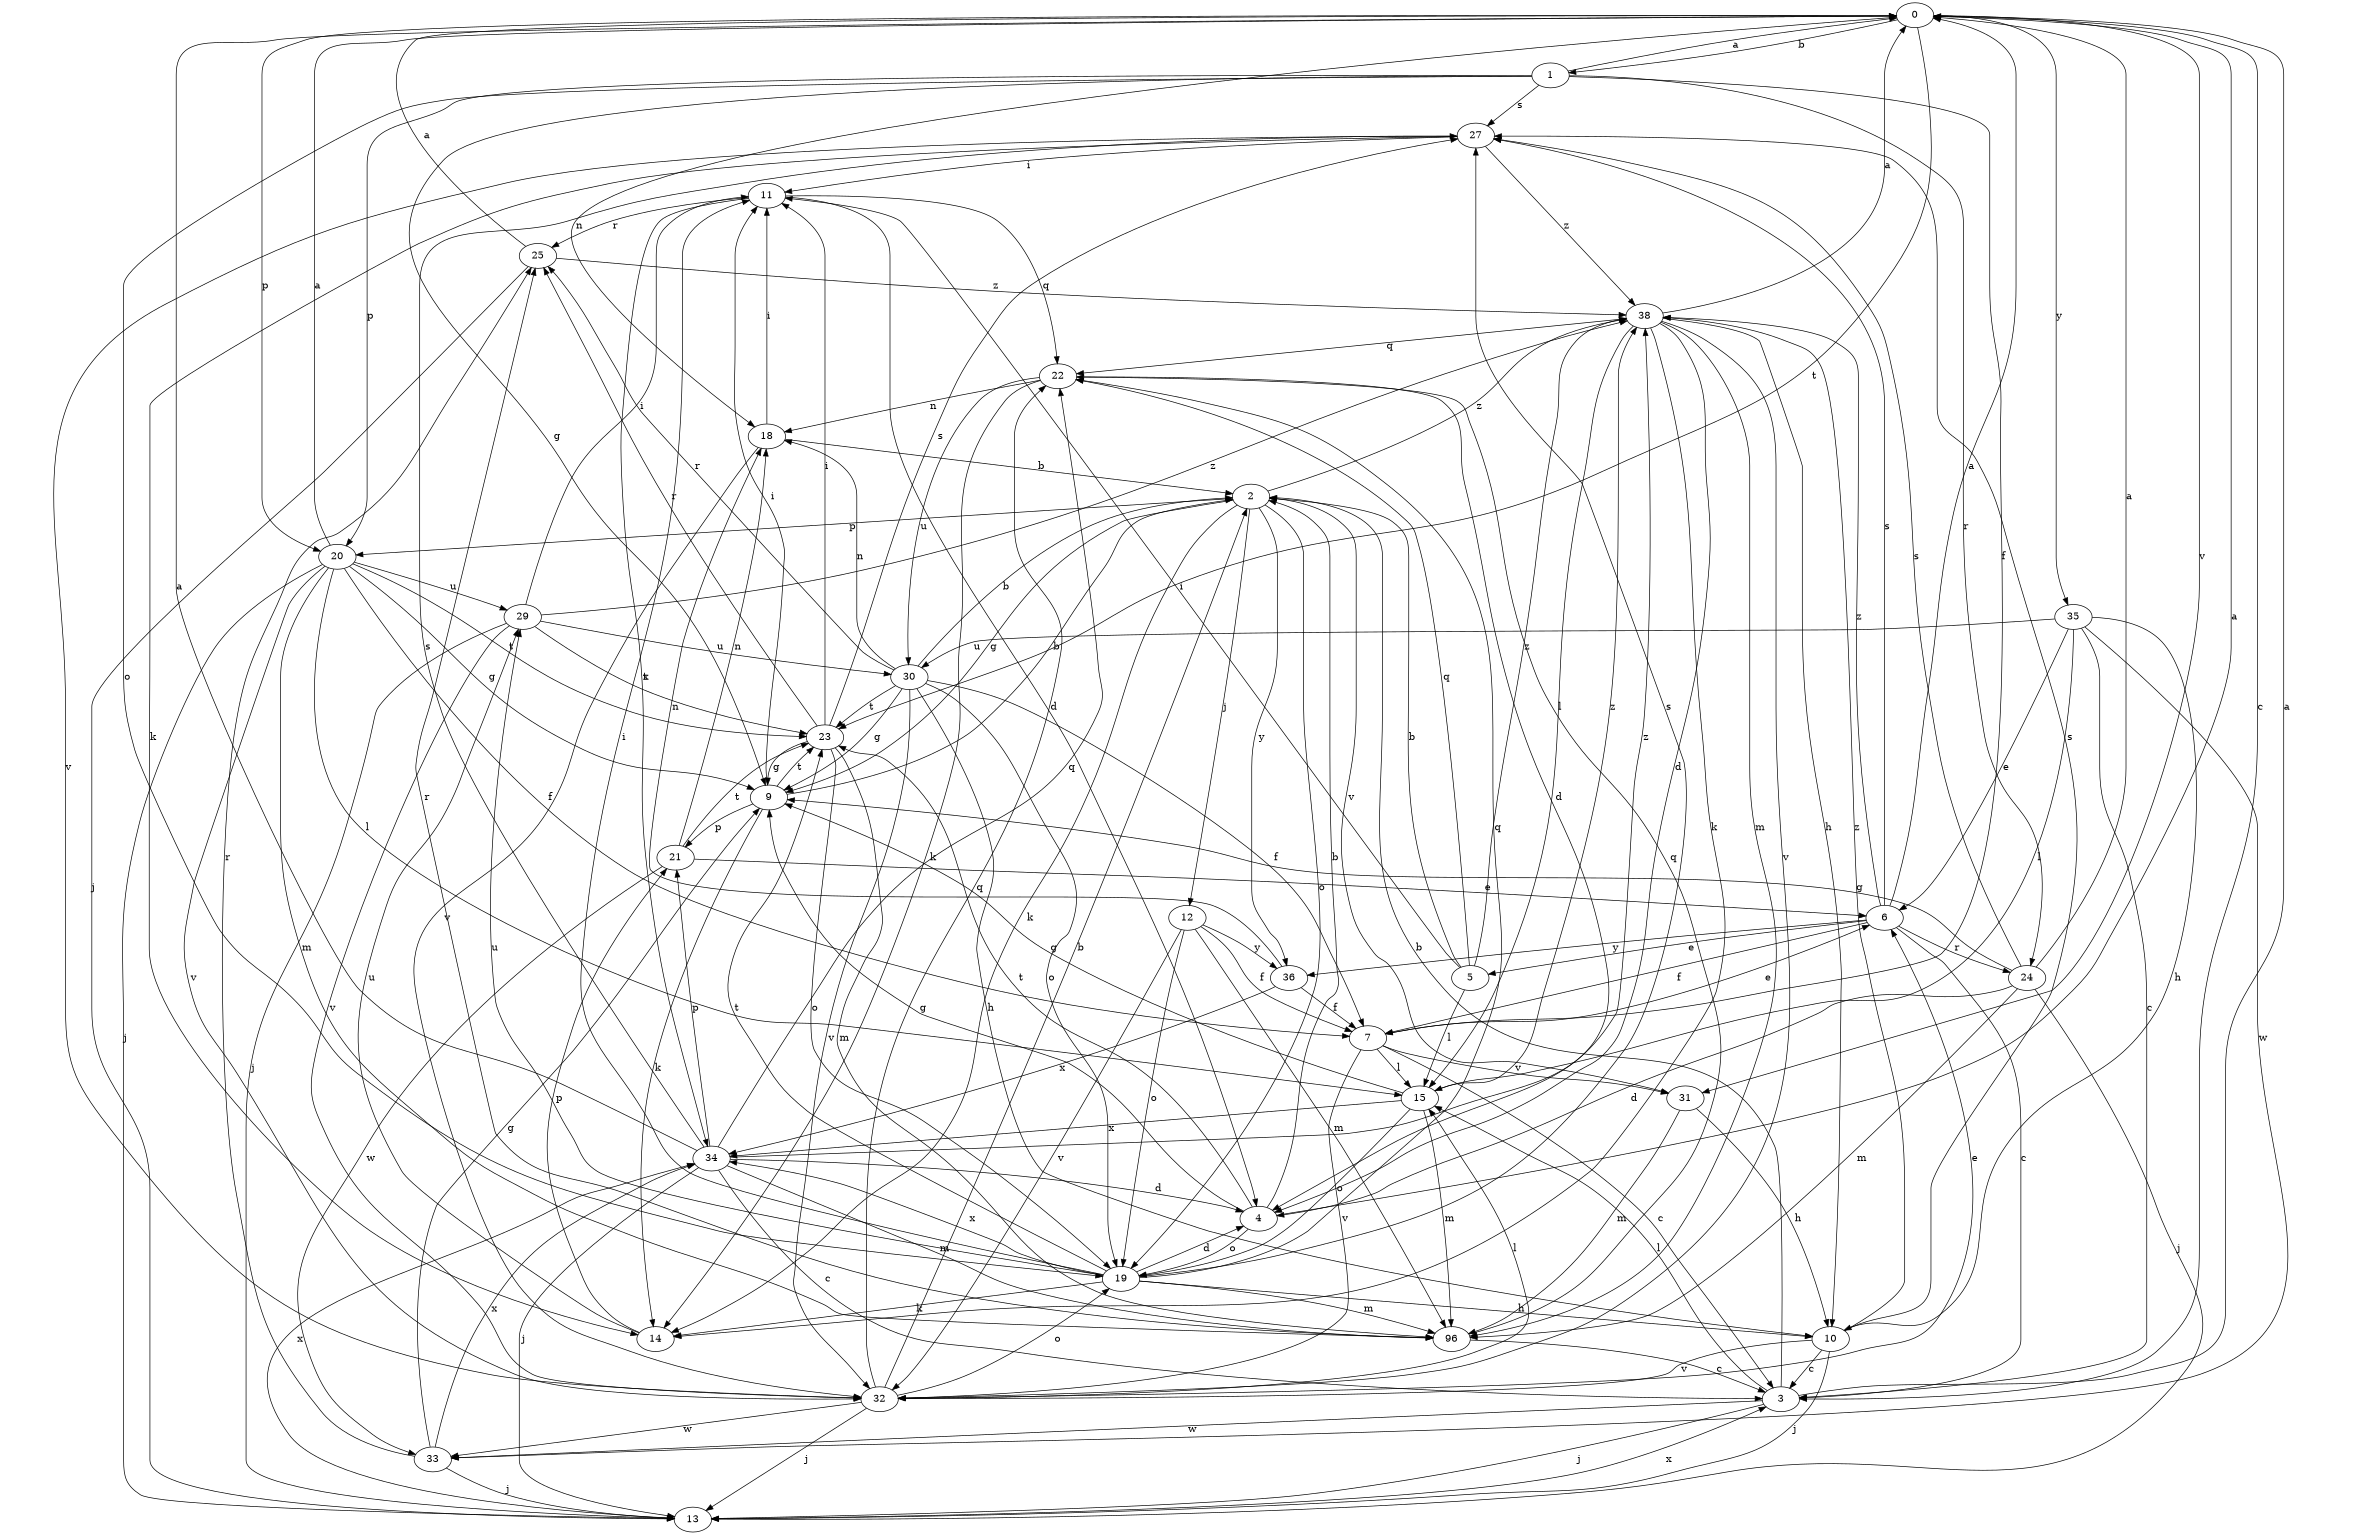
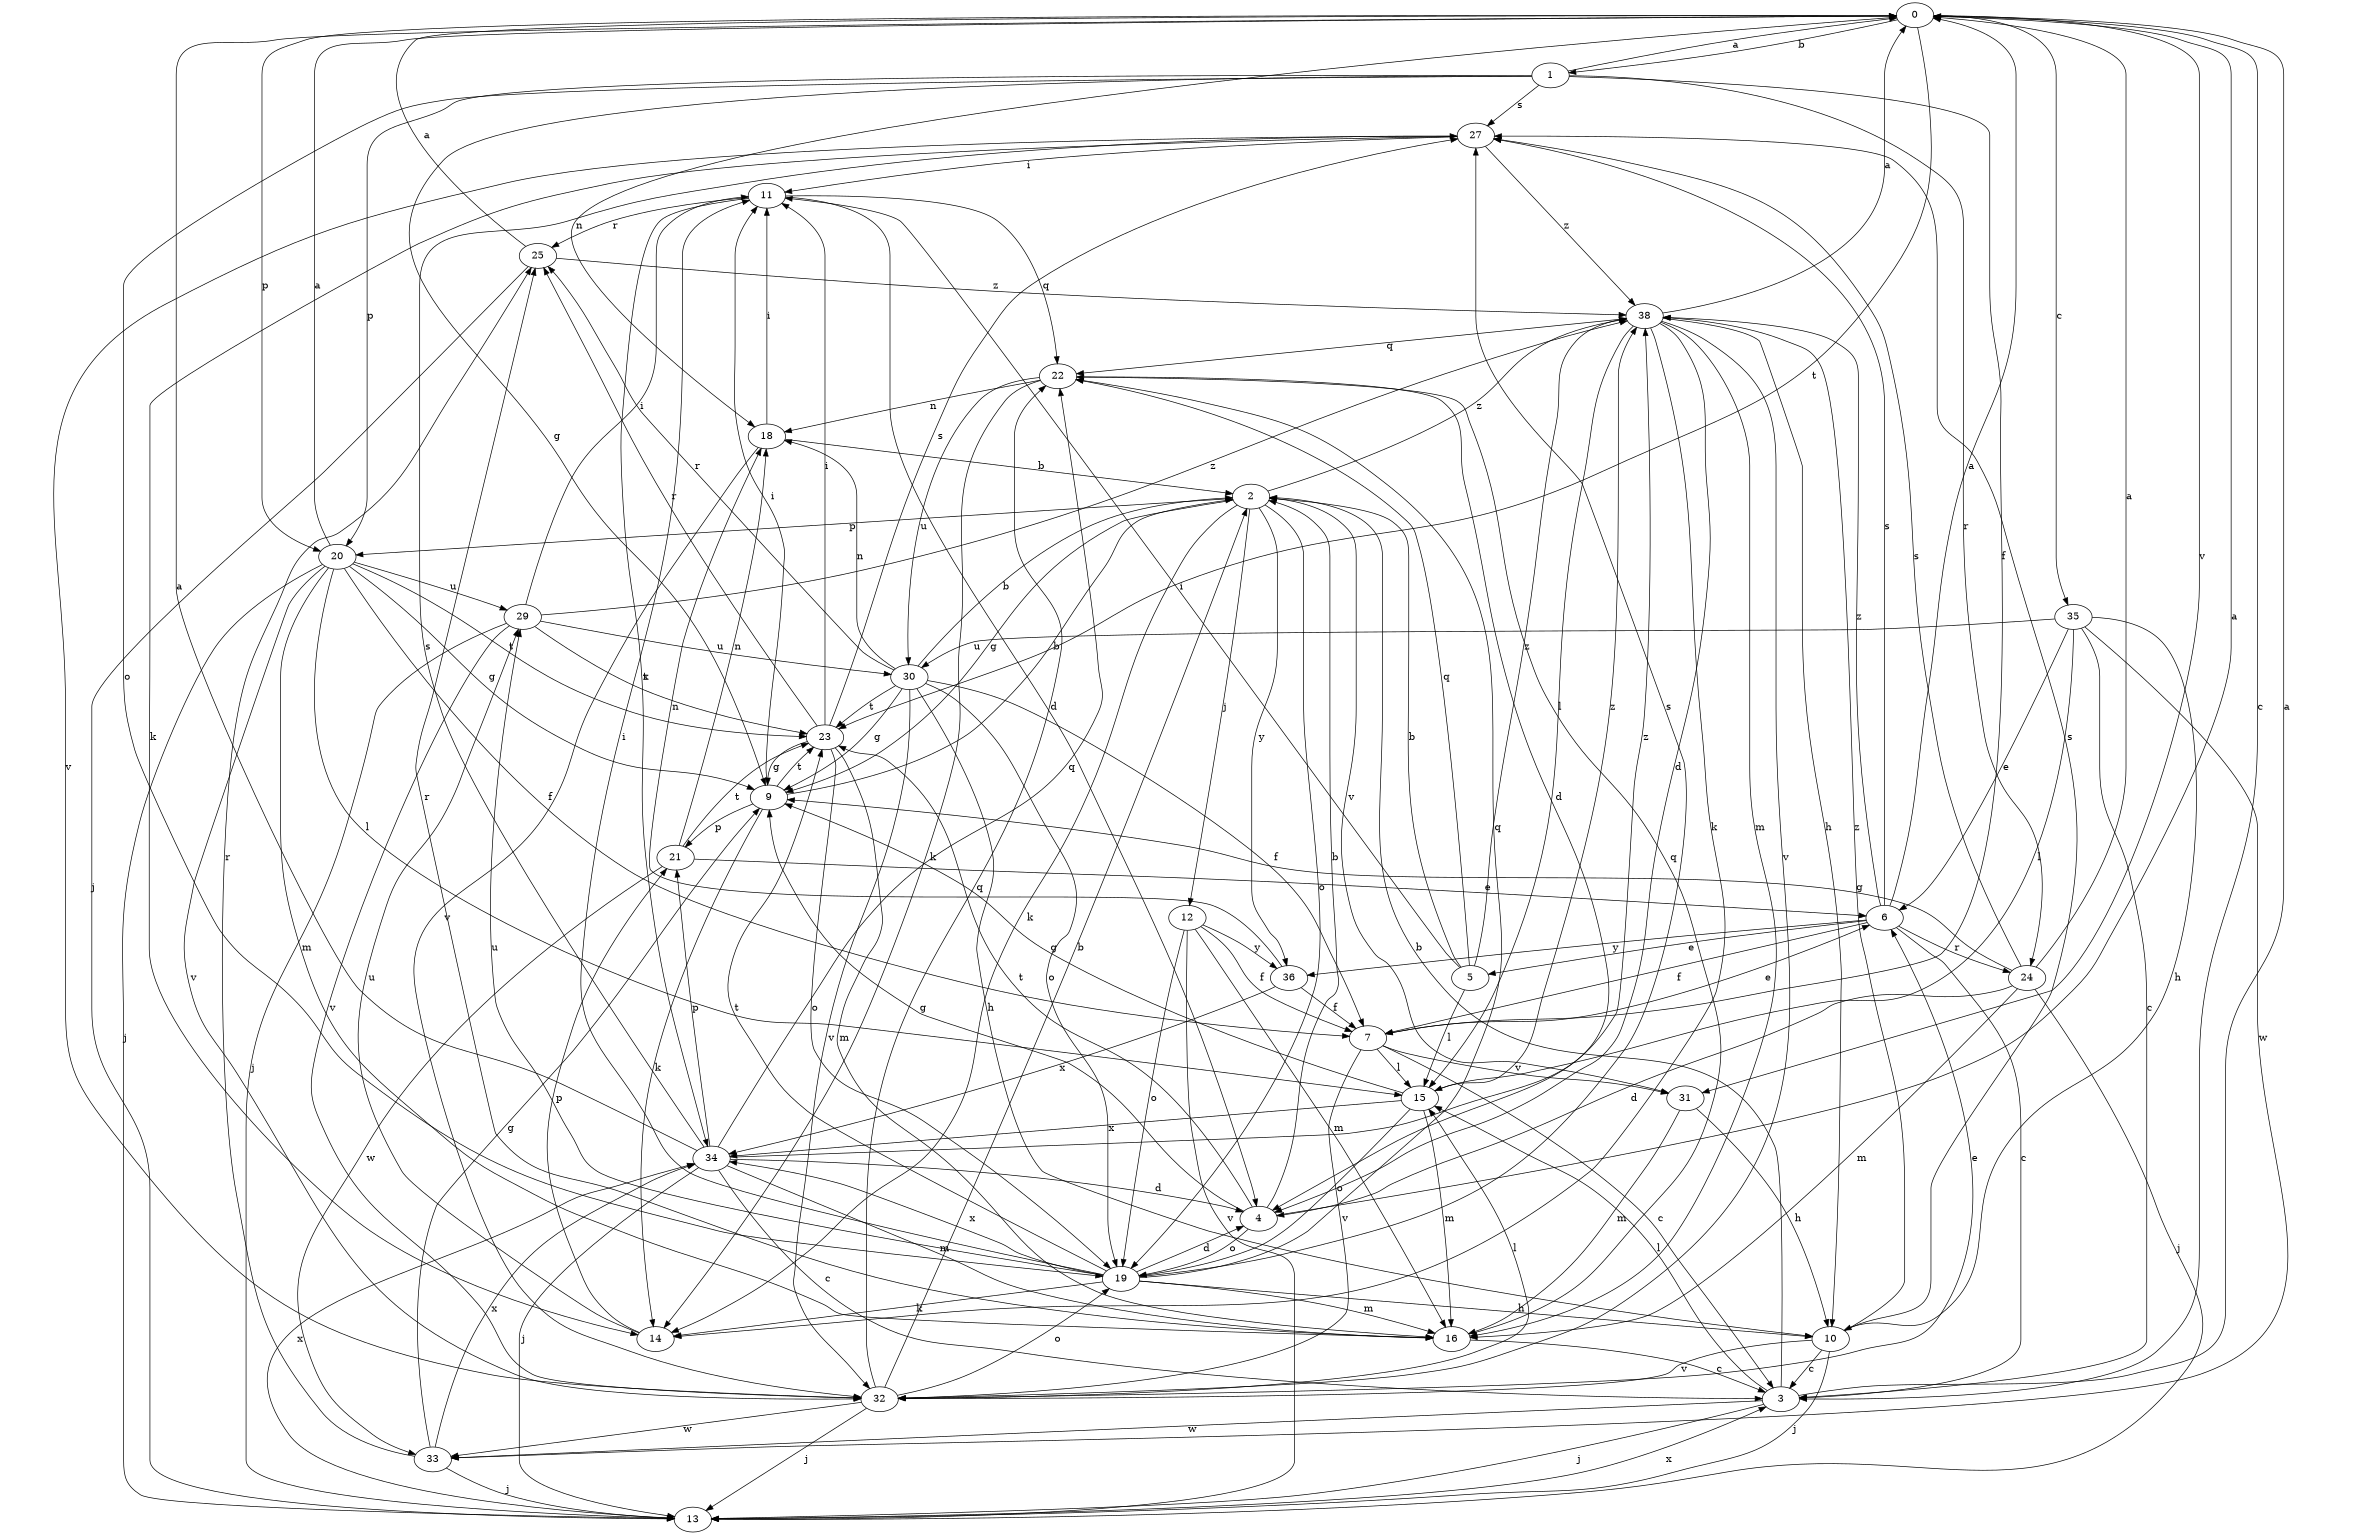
edge "0" -> "35": label "y" -> "c"
edge "12" -> "32": now "12" -> "13"
node "96": label "96" -> "16"
